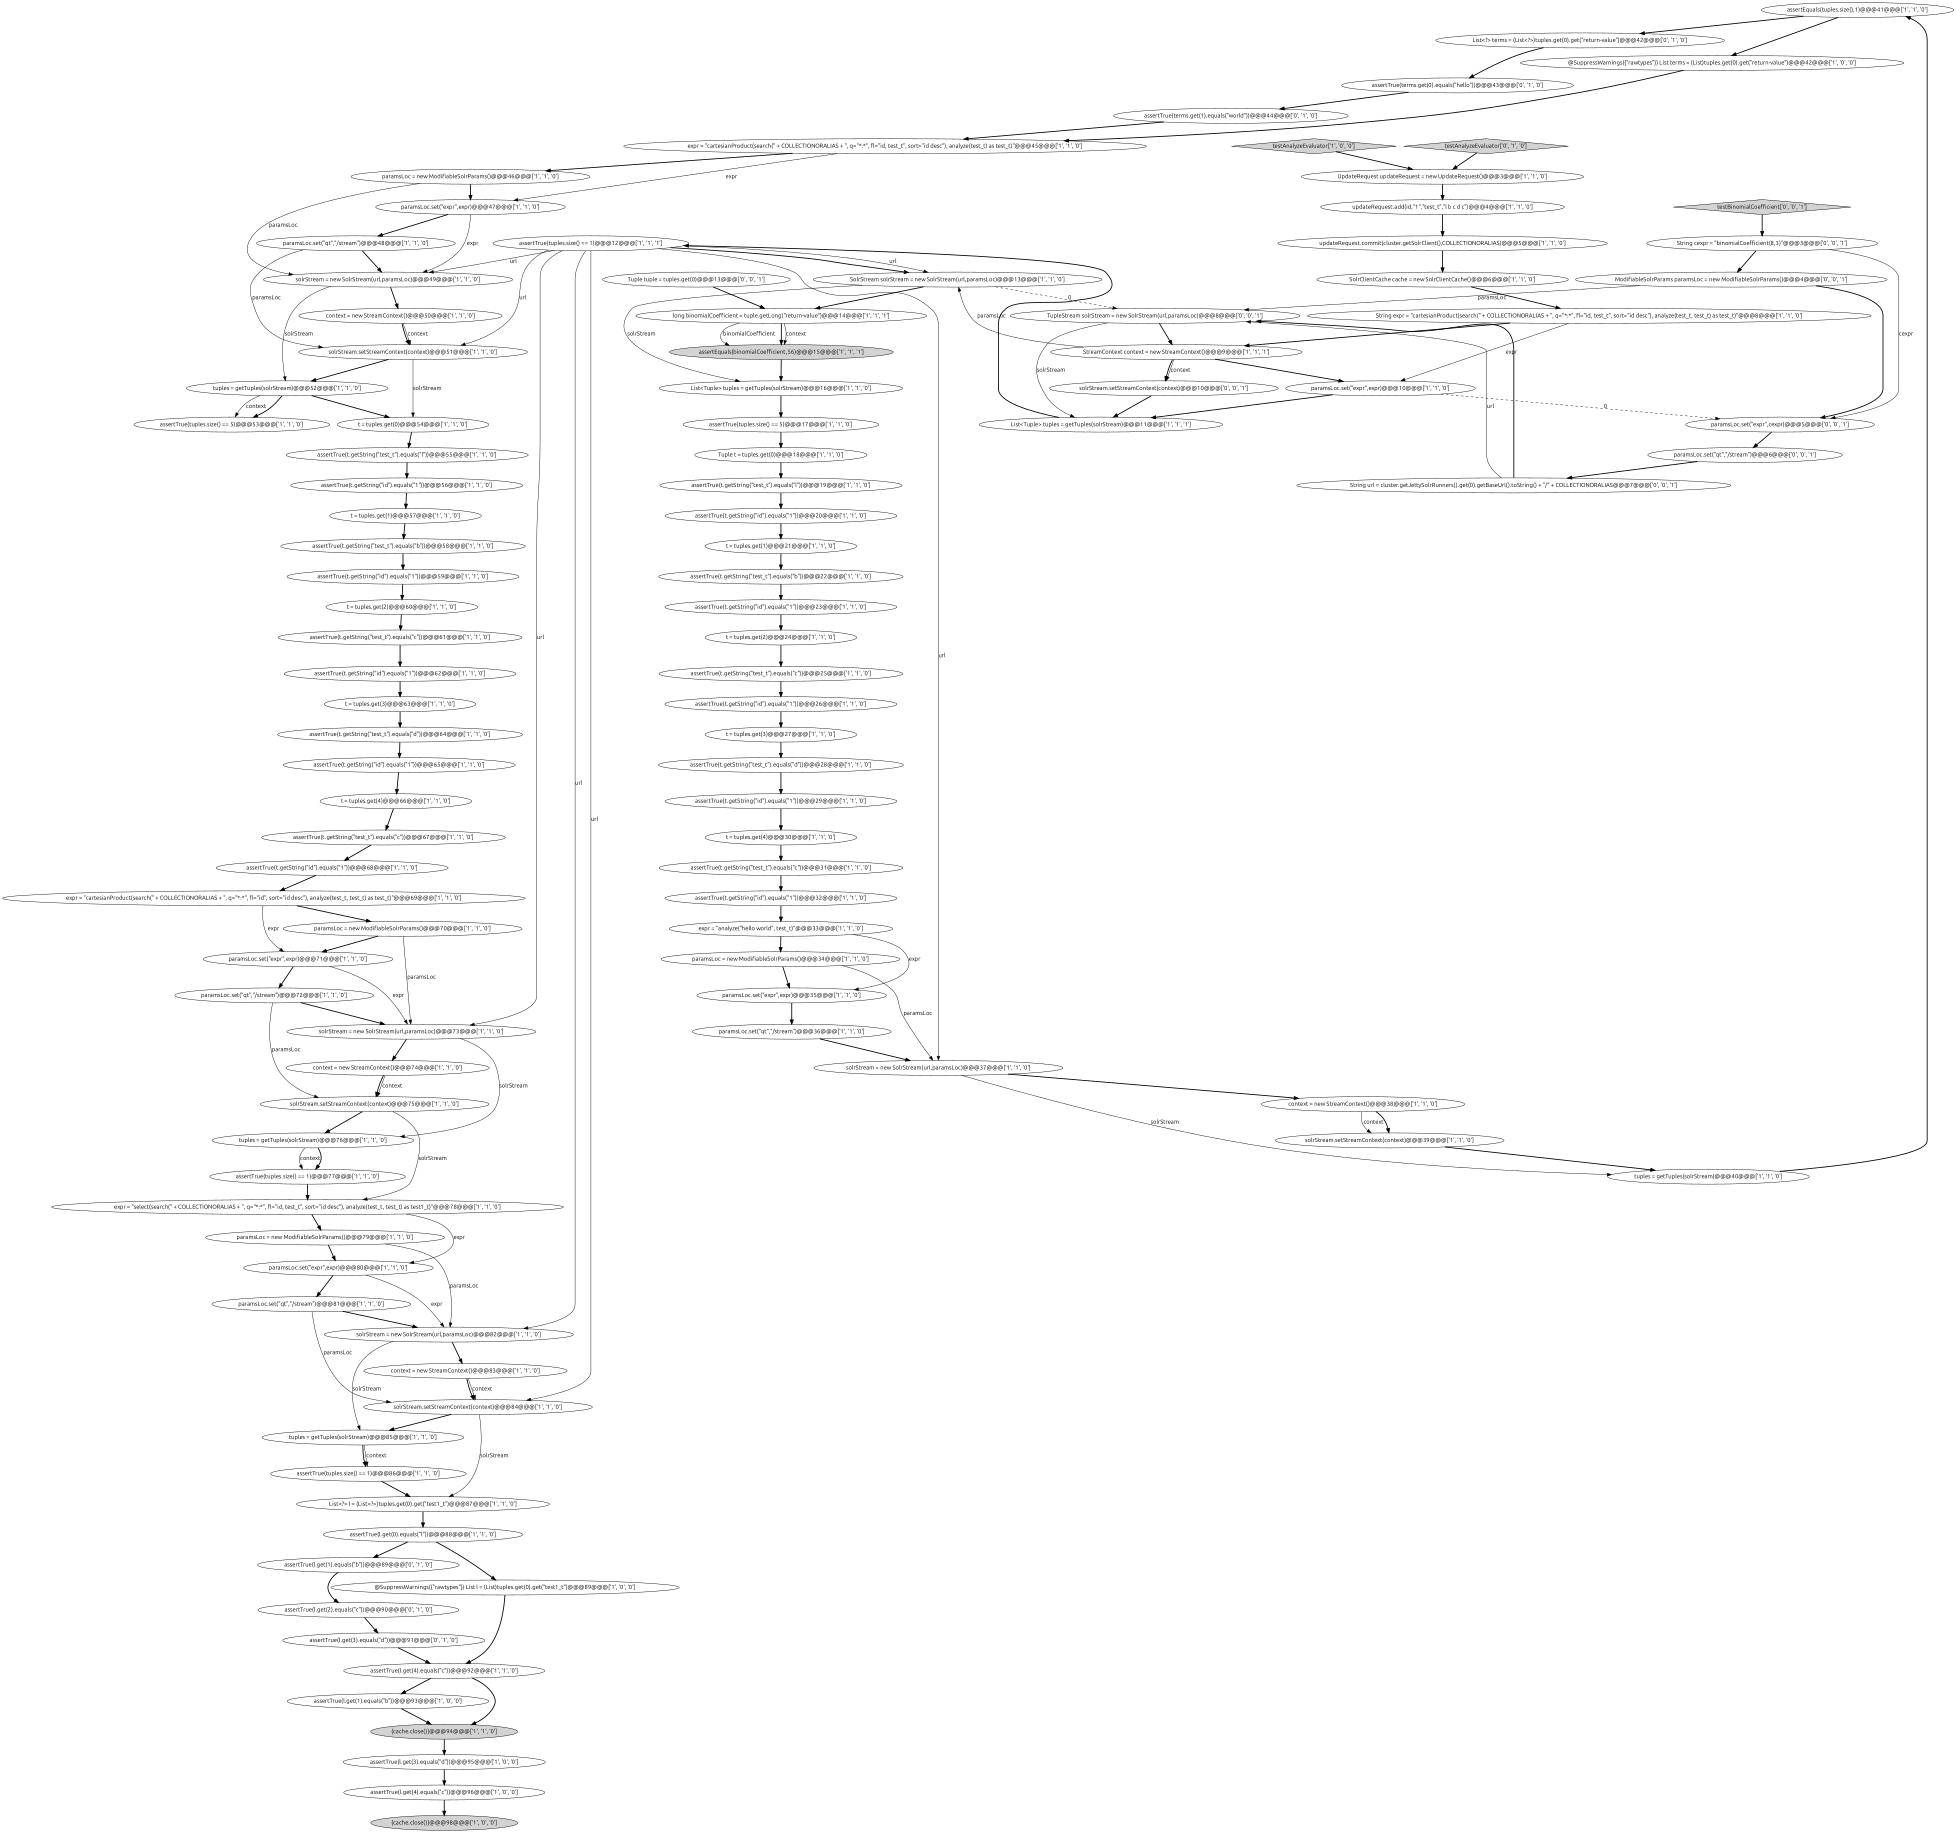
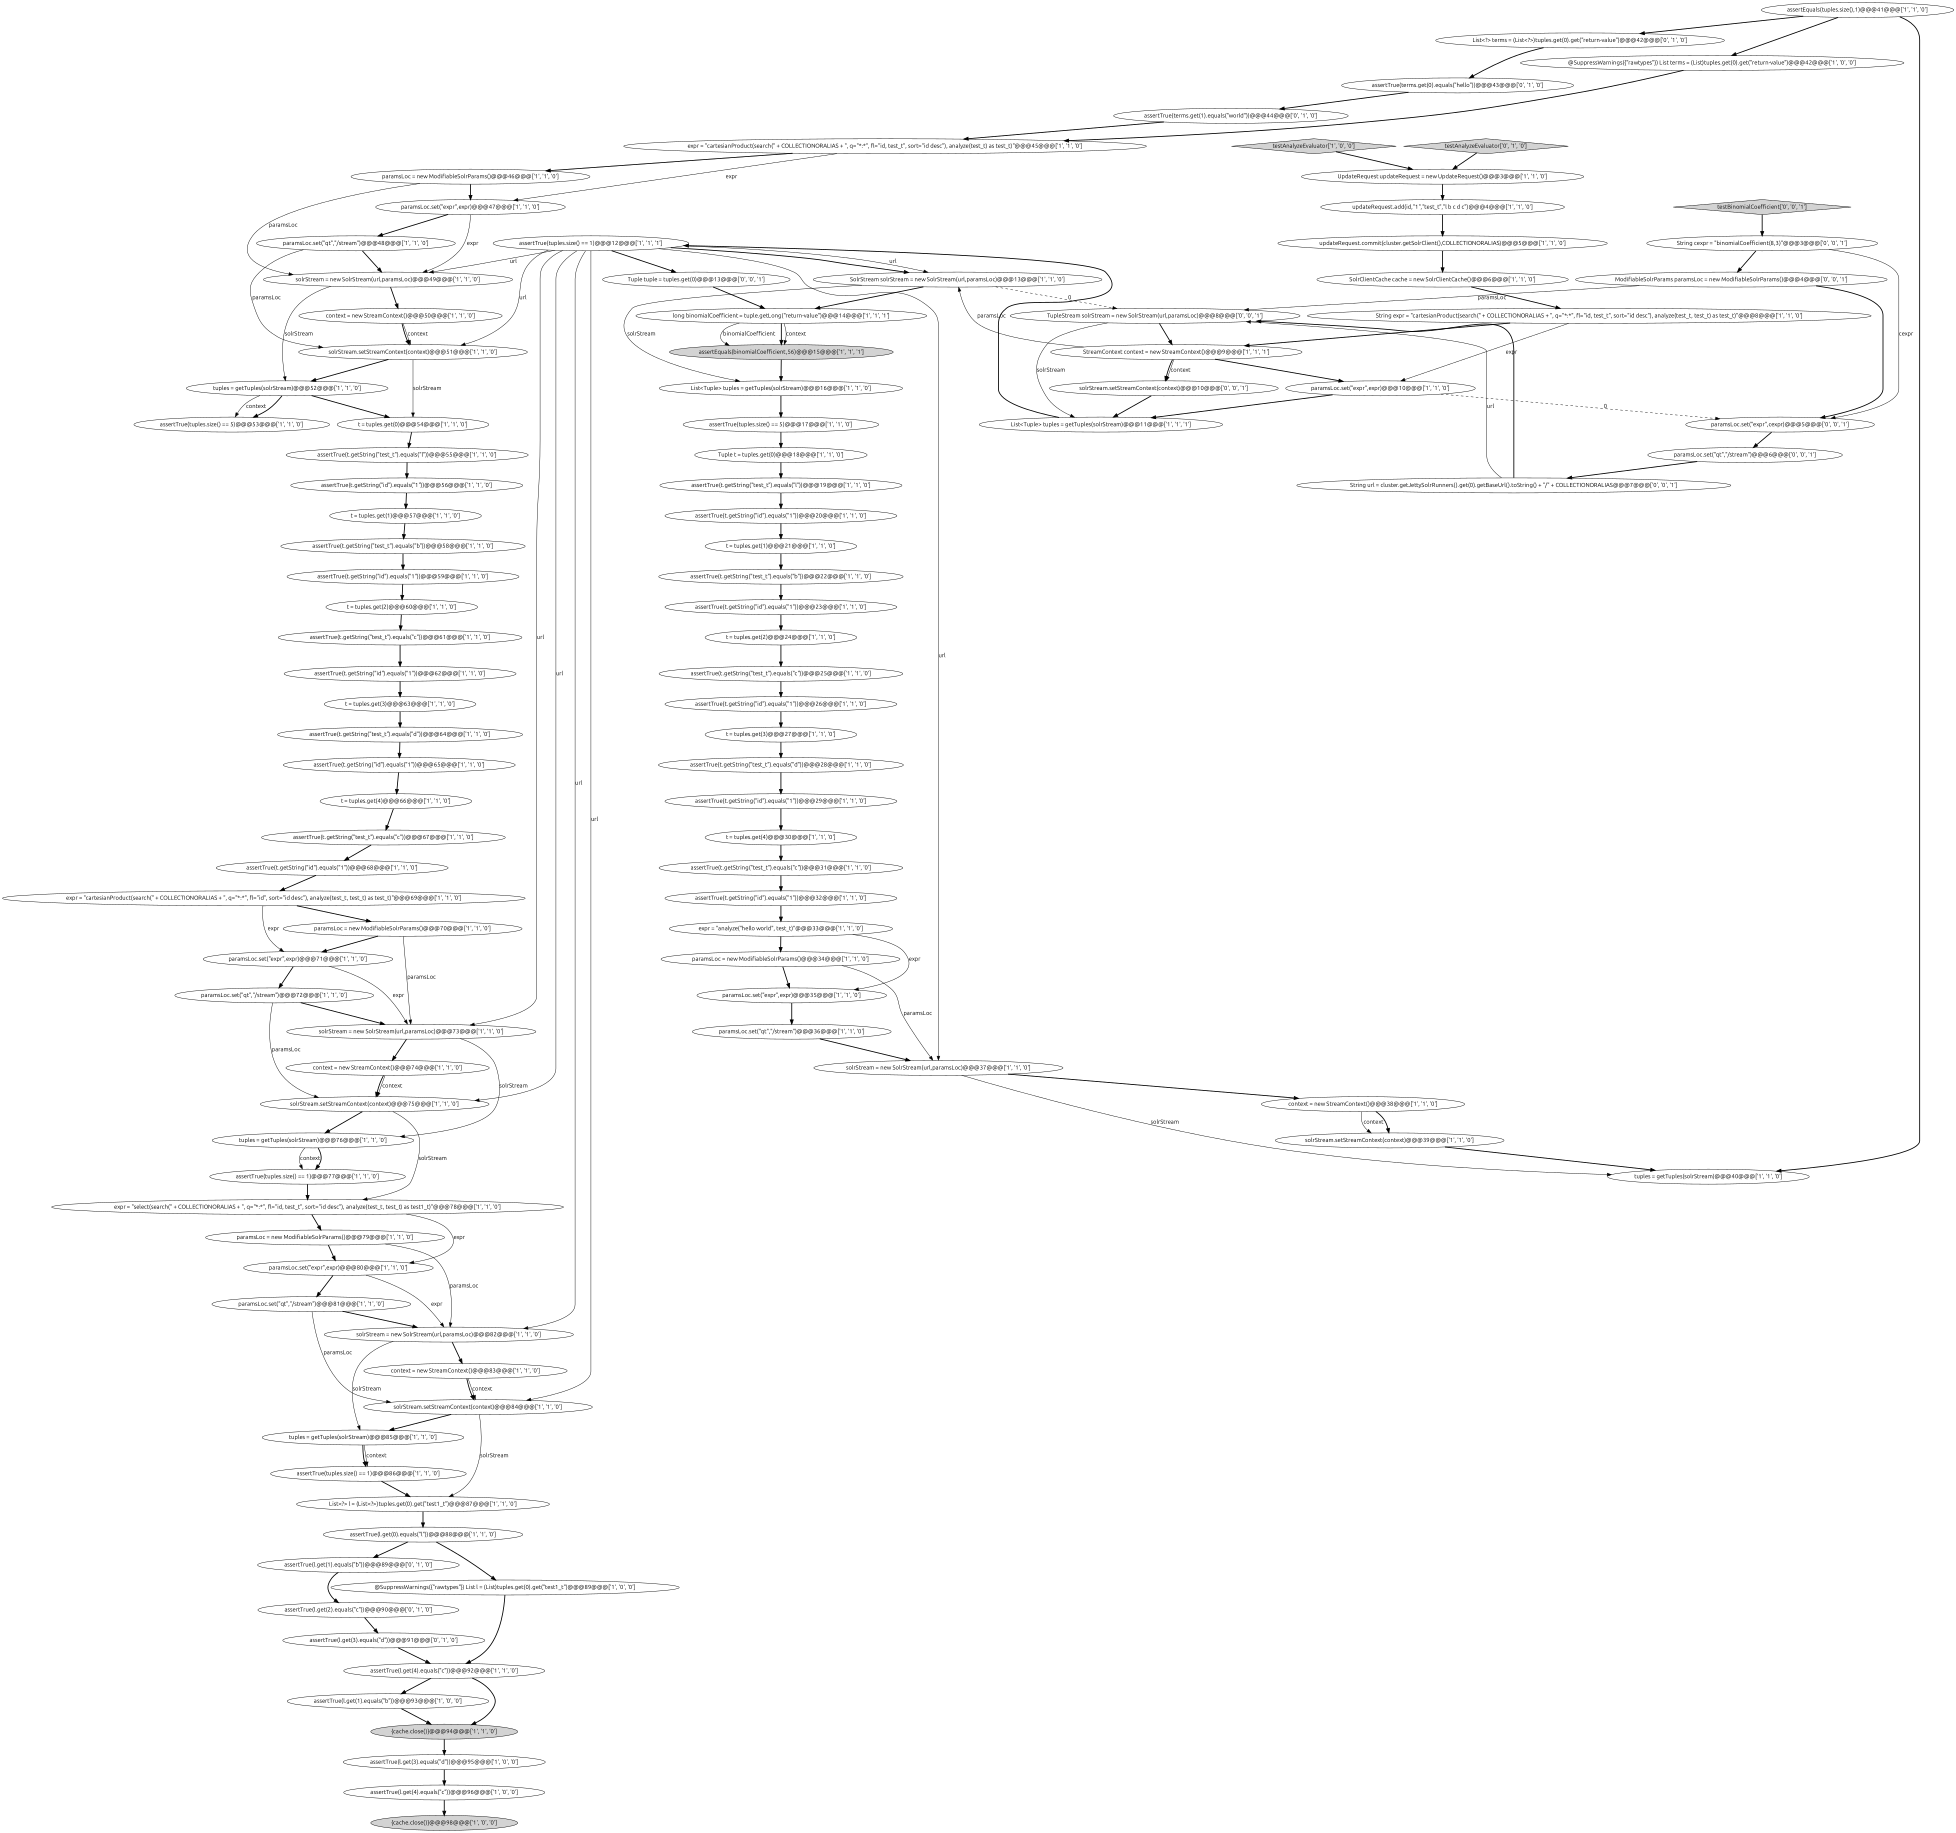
edge "assertTrue(tuples.size() == 1)@@@12@@@['1', '1', '1']" -> "Tuple tuple = tuples.get(0)@@@13@@@['0', '0', '1']": added
edge "tuples = getTuples(solrStream)@@@40@@@['1', '1', '0']" -> "assertEquals(tuples.size(),1)@@@41@@@['1', '1', '0']": reversed
edge "assertTrue(tuples.size() == 1)@@@12@@@['1', '1', '1']" -> "solrStream.setStreamContext(context)@@@75@@@['1', '1', '0']": added, label "url"
